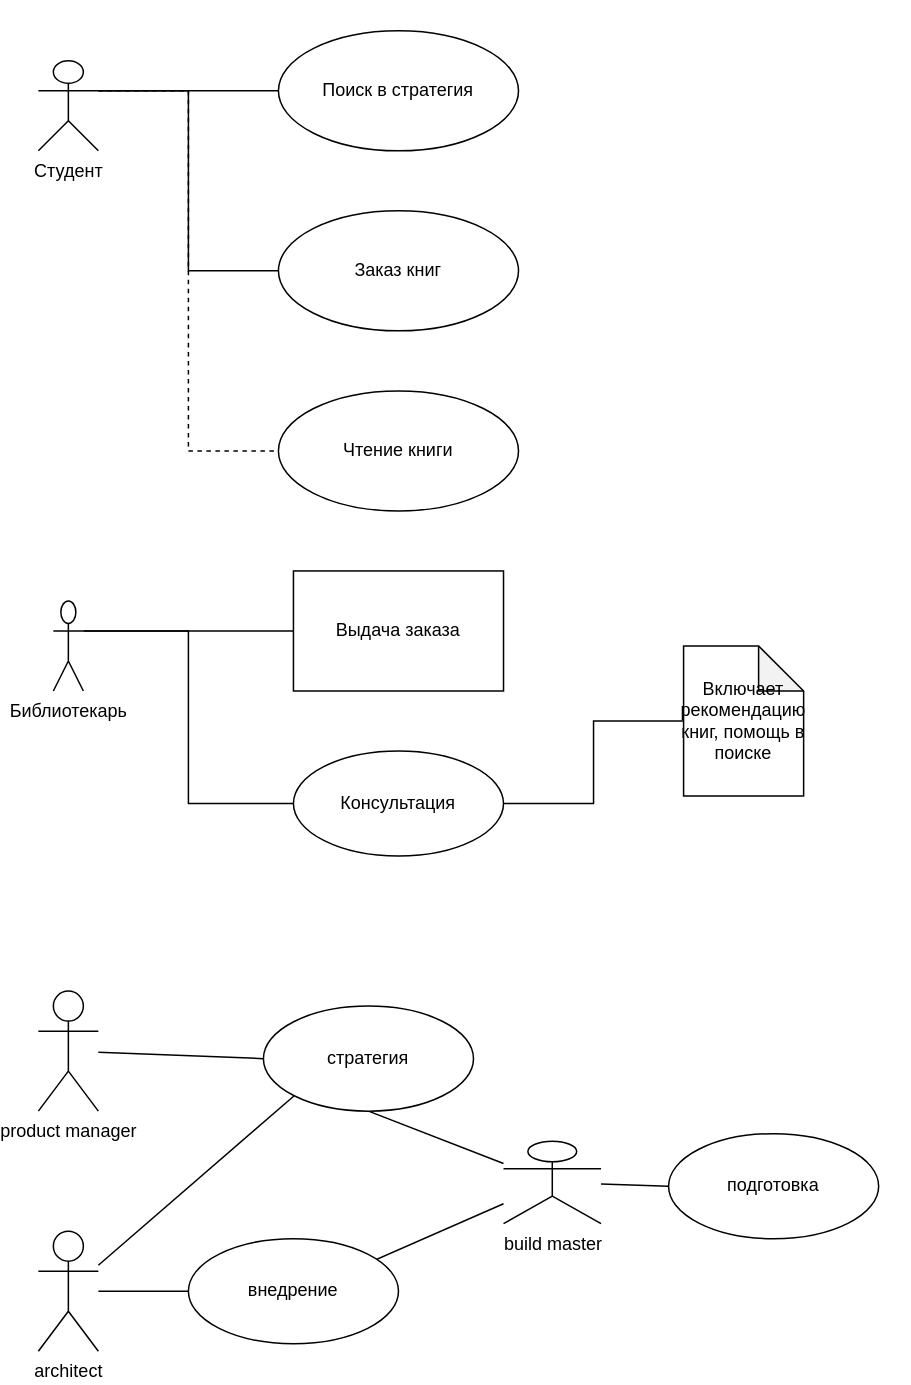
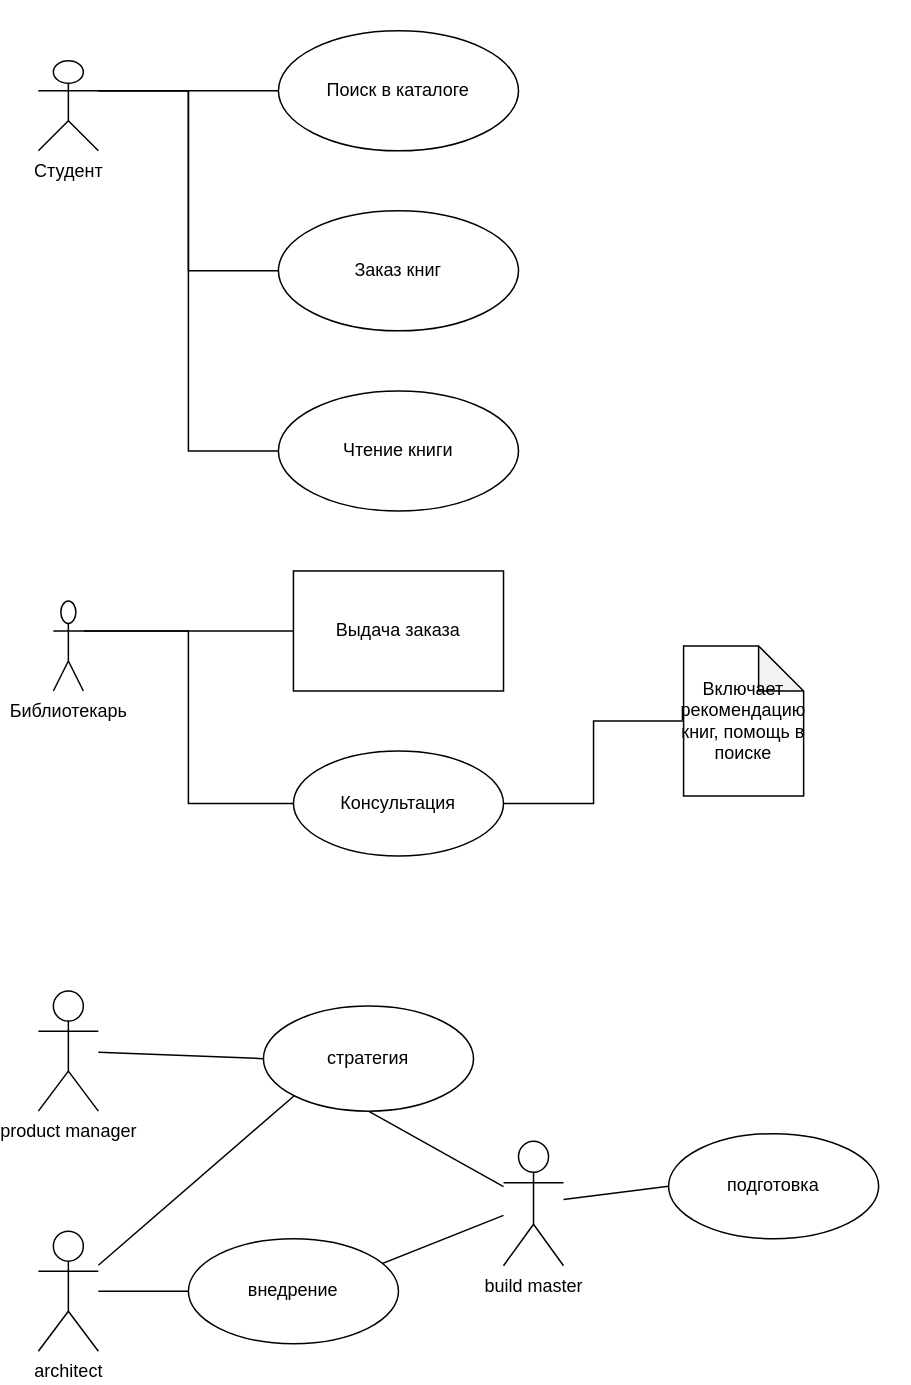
node "Поиск в стратегия": label "Поиск в стратегия" -> "Поиск в каталоге"
edge "Студент" -- "Чтение книги": style dashed -> solid
node "build master": size 98x83 -> 60x125
